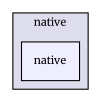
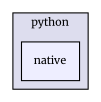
cluster "native": label "native" -> "python"
